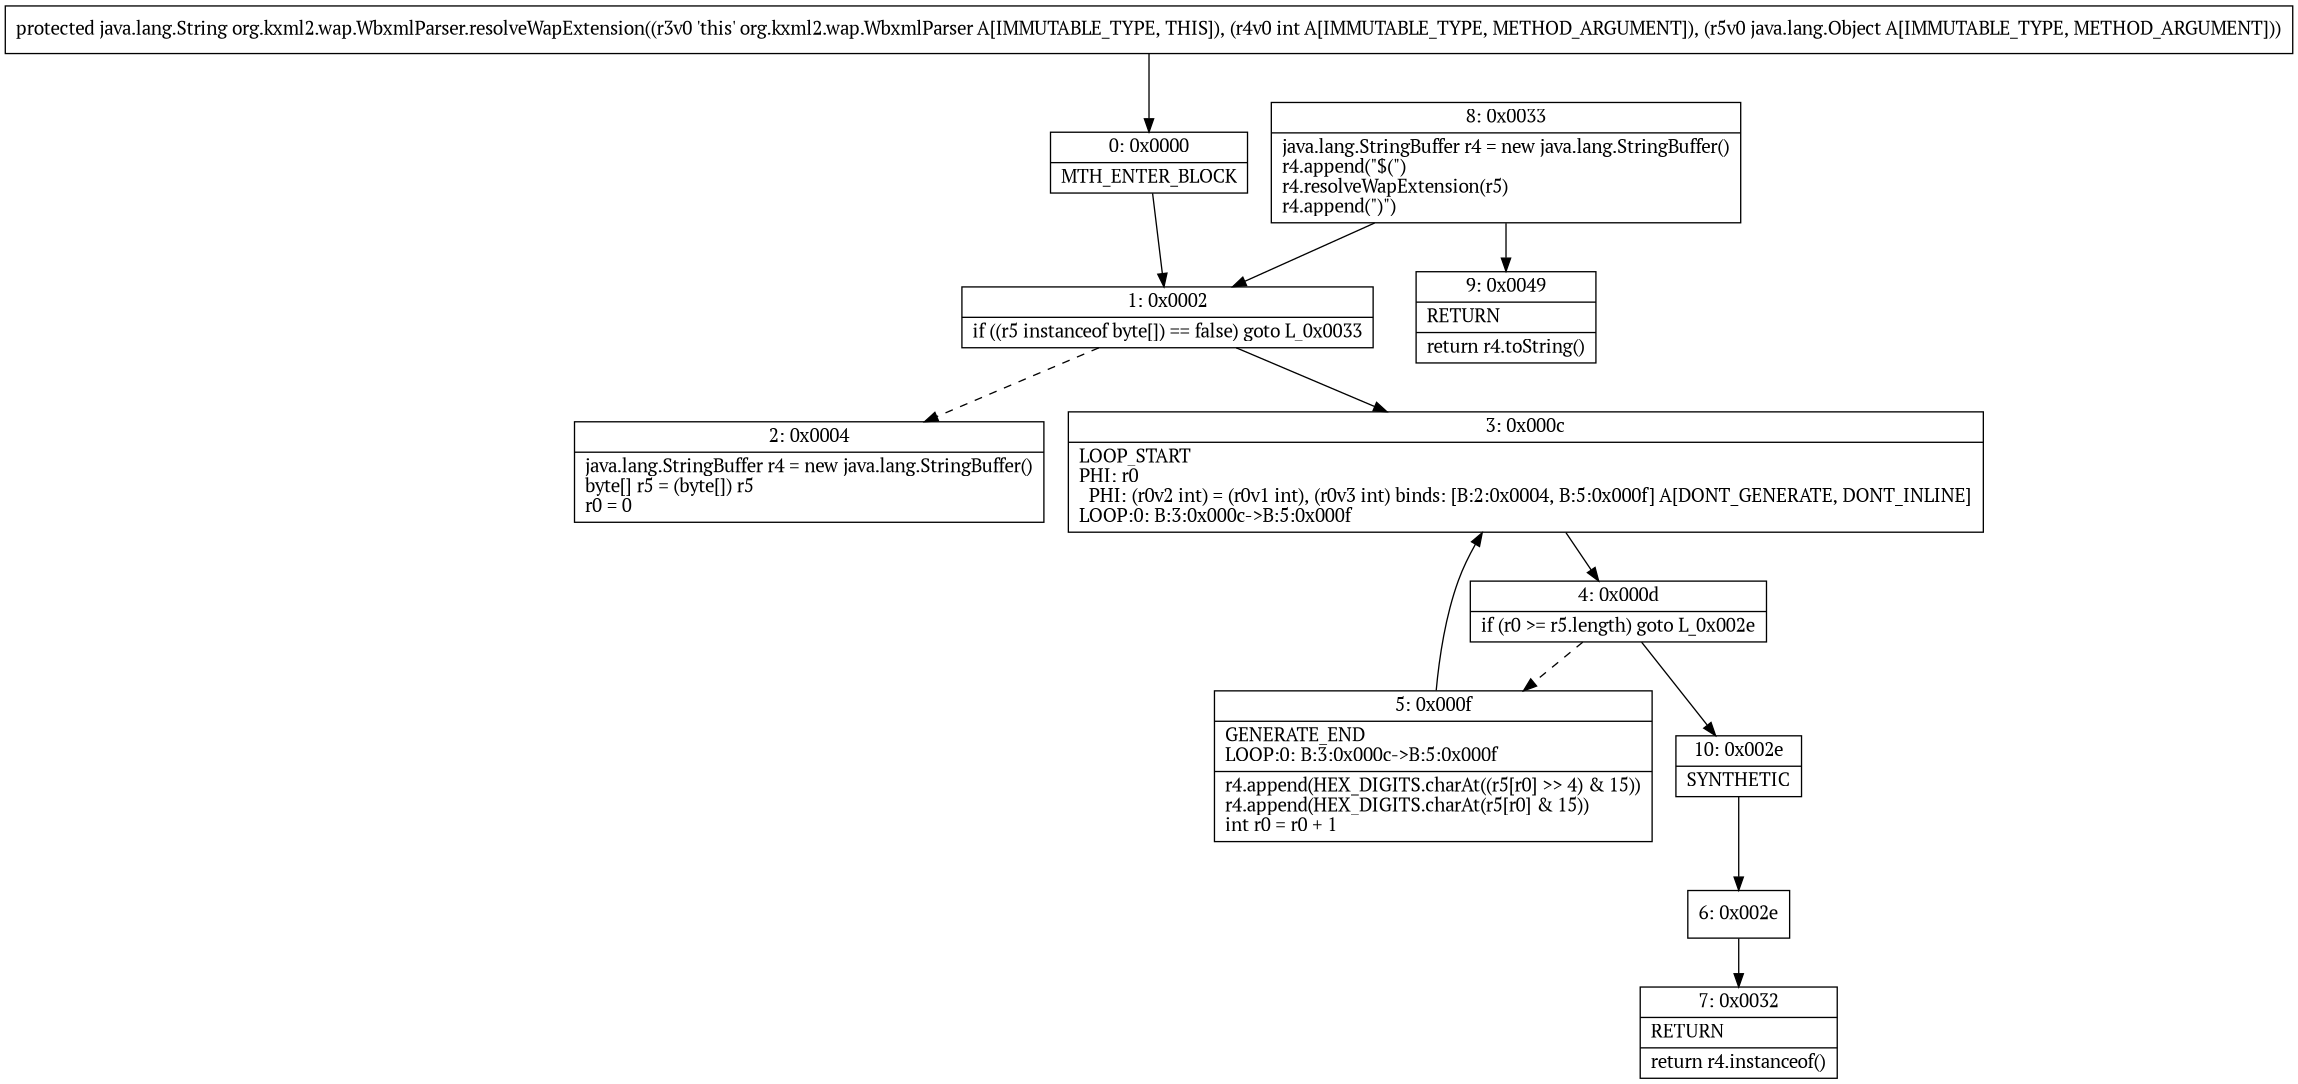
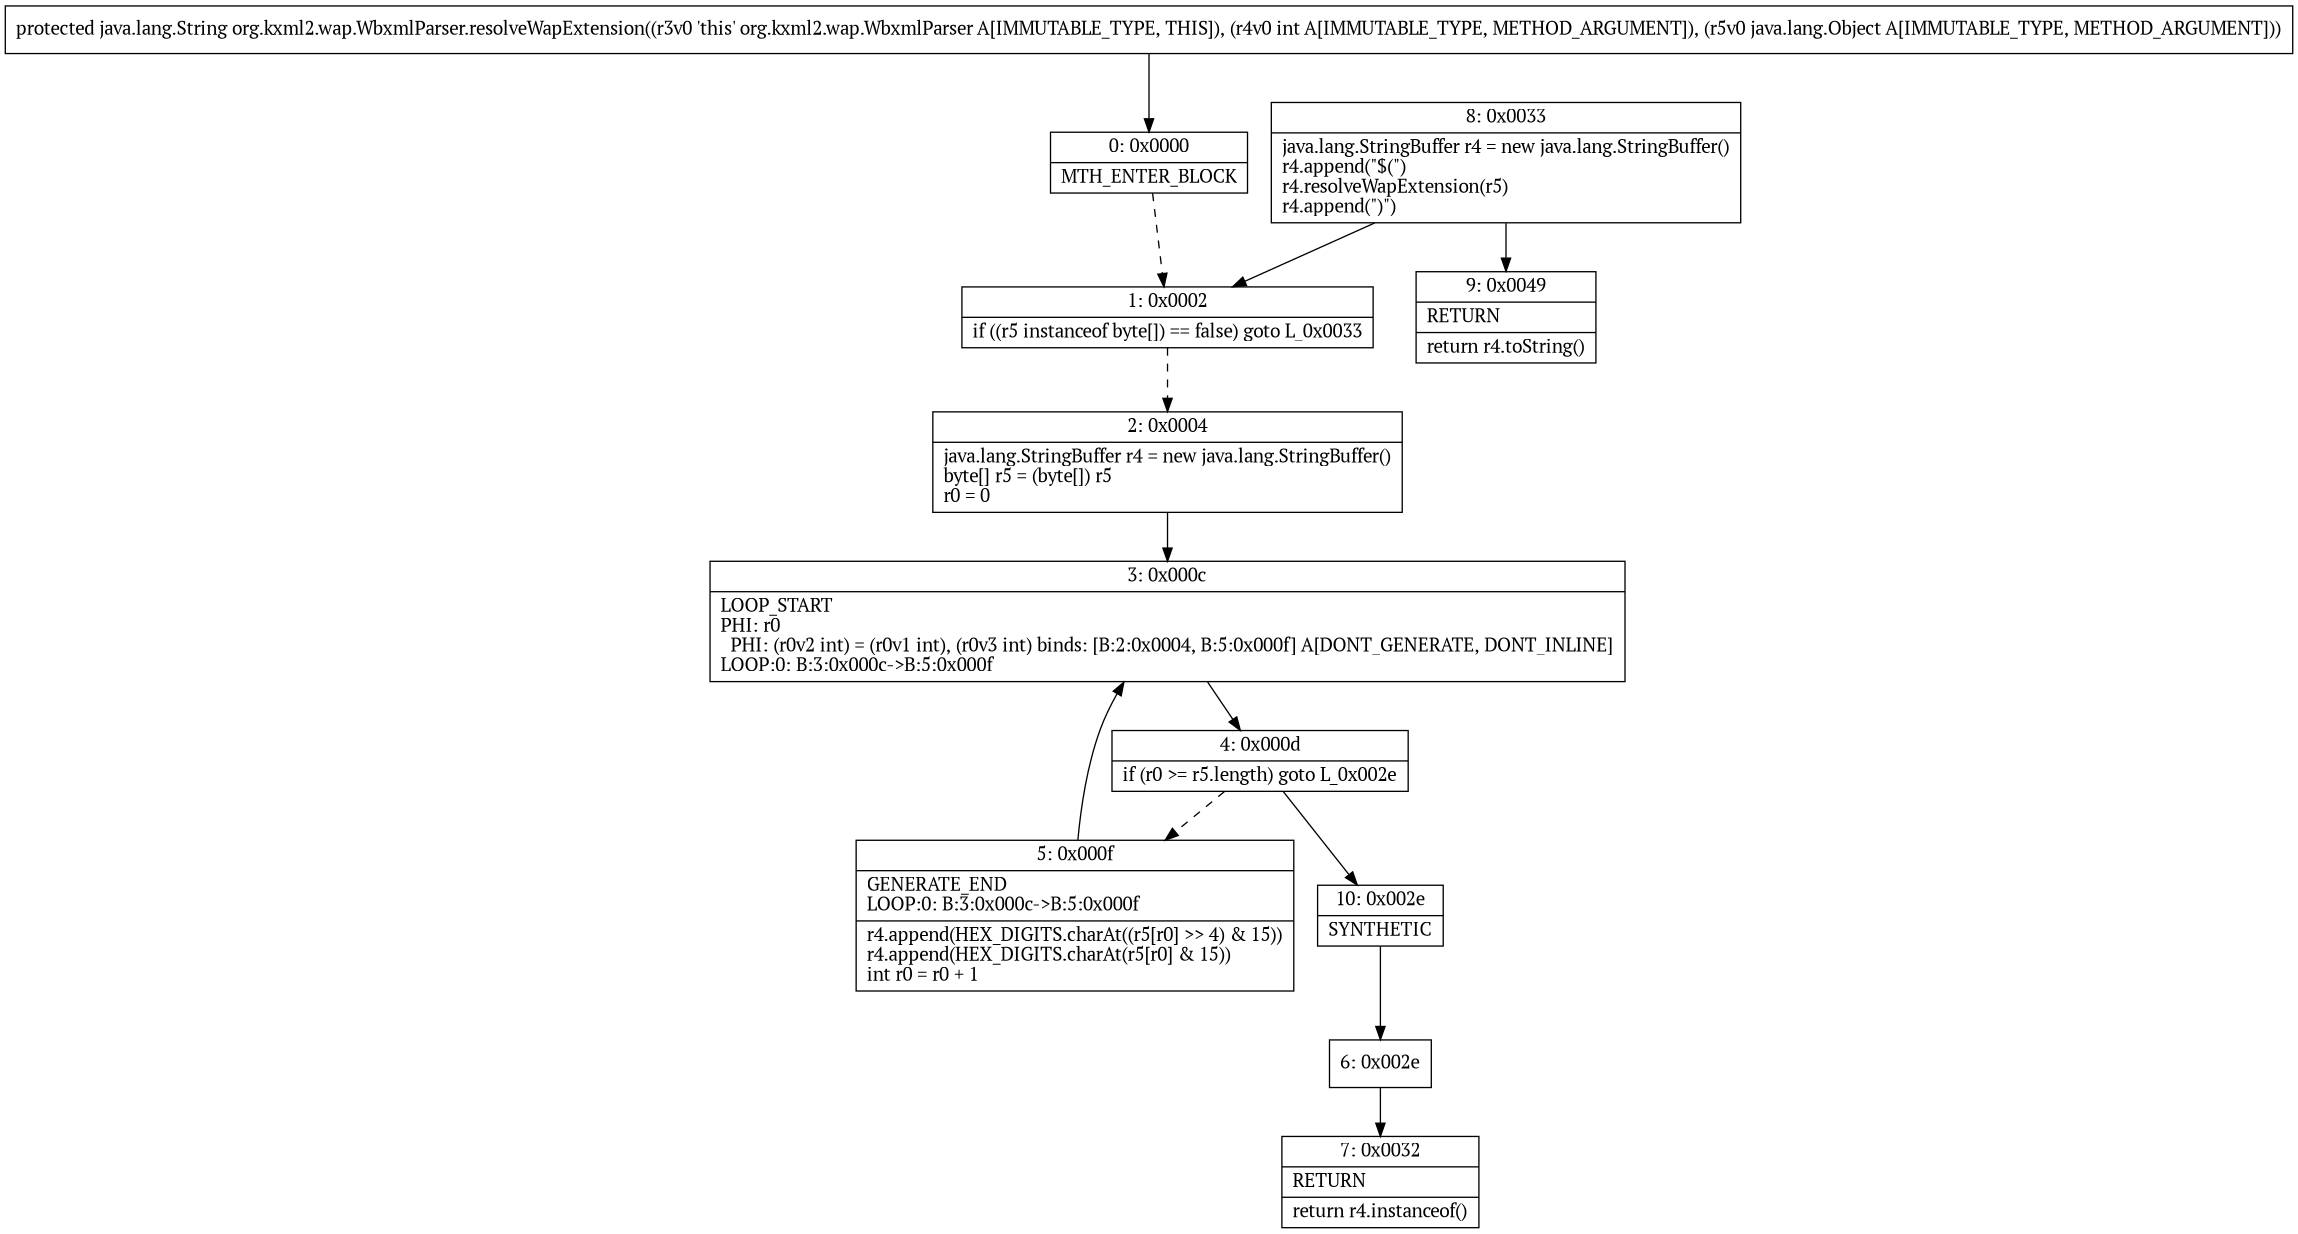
edge "0: 0x0000" -> "1: 0x0002": style solid -> dashed
edge "1: 0x0002" -> "3: 0x000c": now "2: 0x0004" -> "3: 0x000c"
